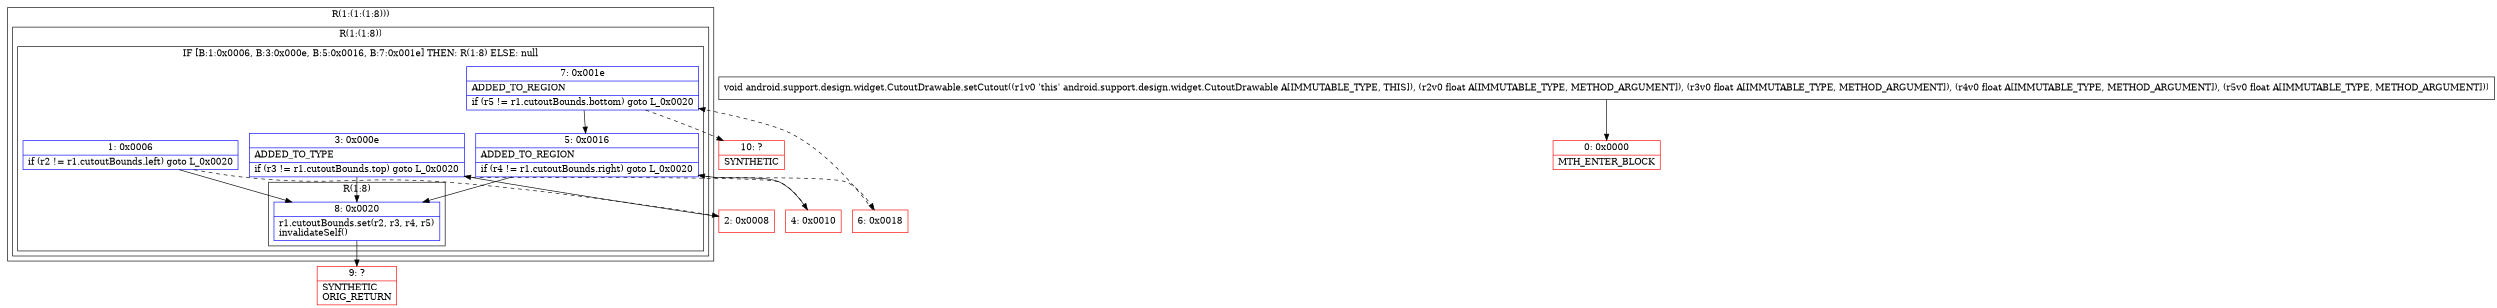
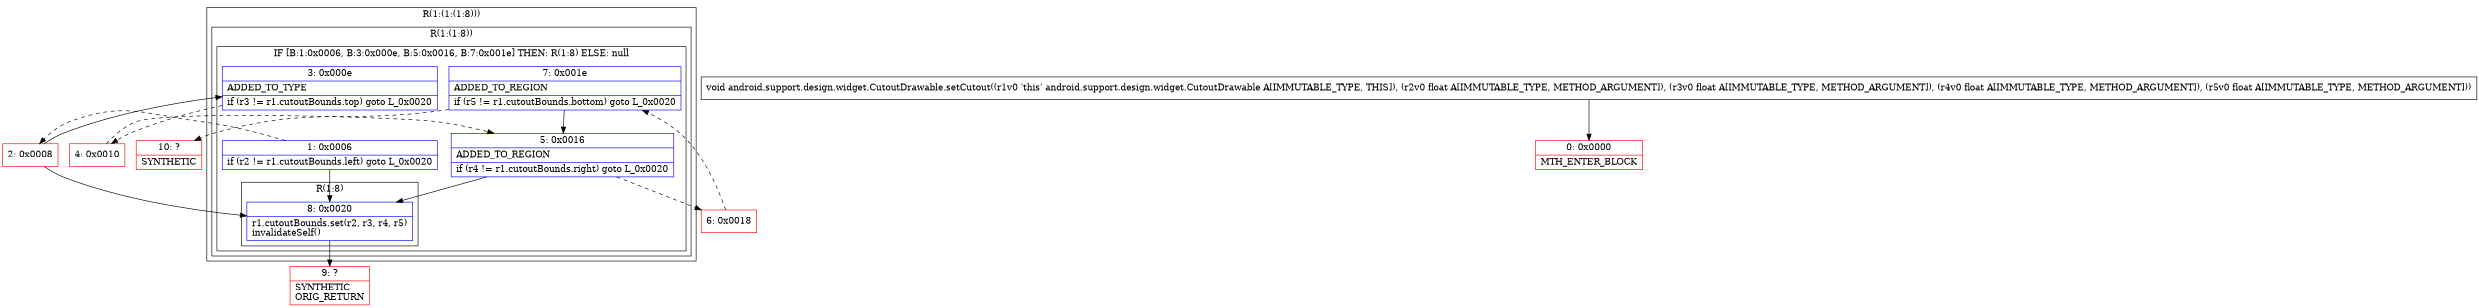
edge "4: 0x0010" -> "5: 0x0016": style solid -> dashed
edge "3: 0x000e" -> "8: 0x0020": now "2: 0x0008" -> "8: 0x0020"
